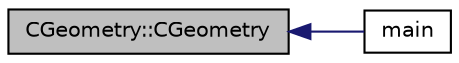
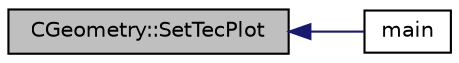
node "CGeometry::CGeometry": label "CGeometry::CGeometry" -> "CGeometry::SetTecPlot"
